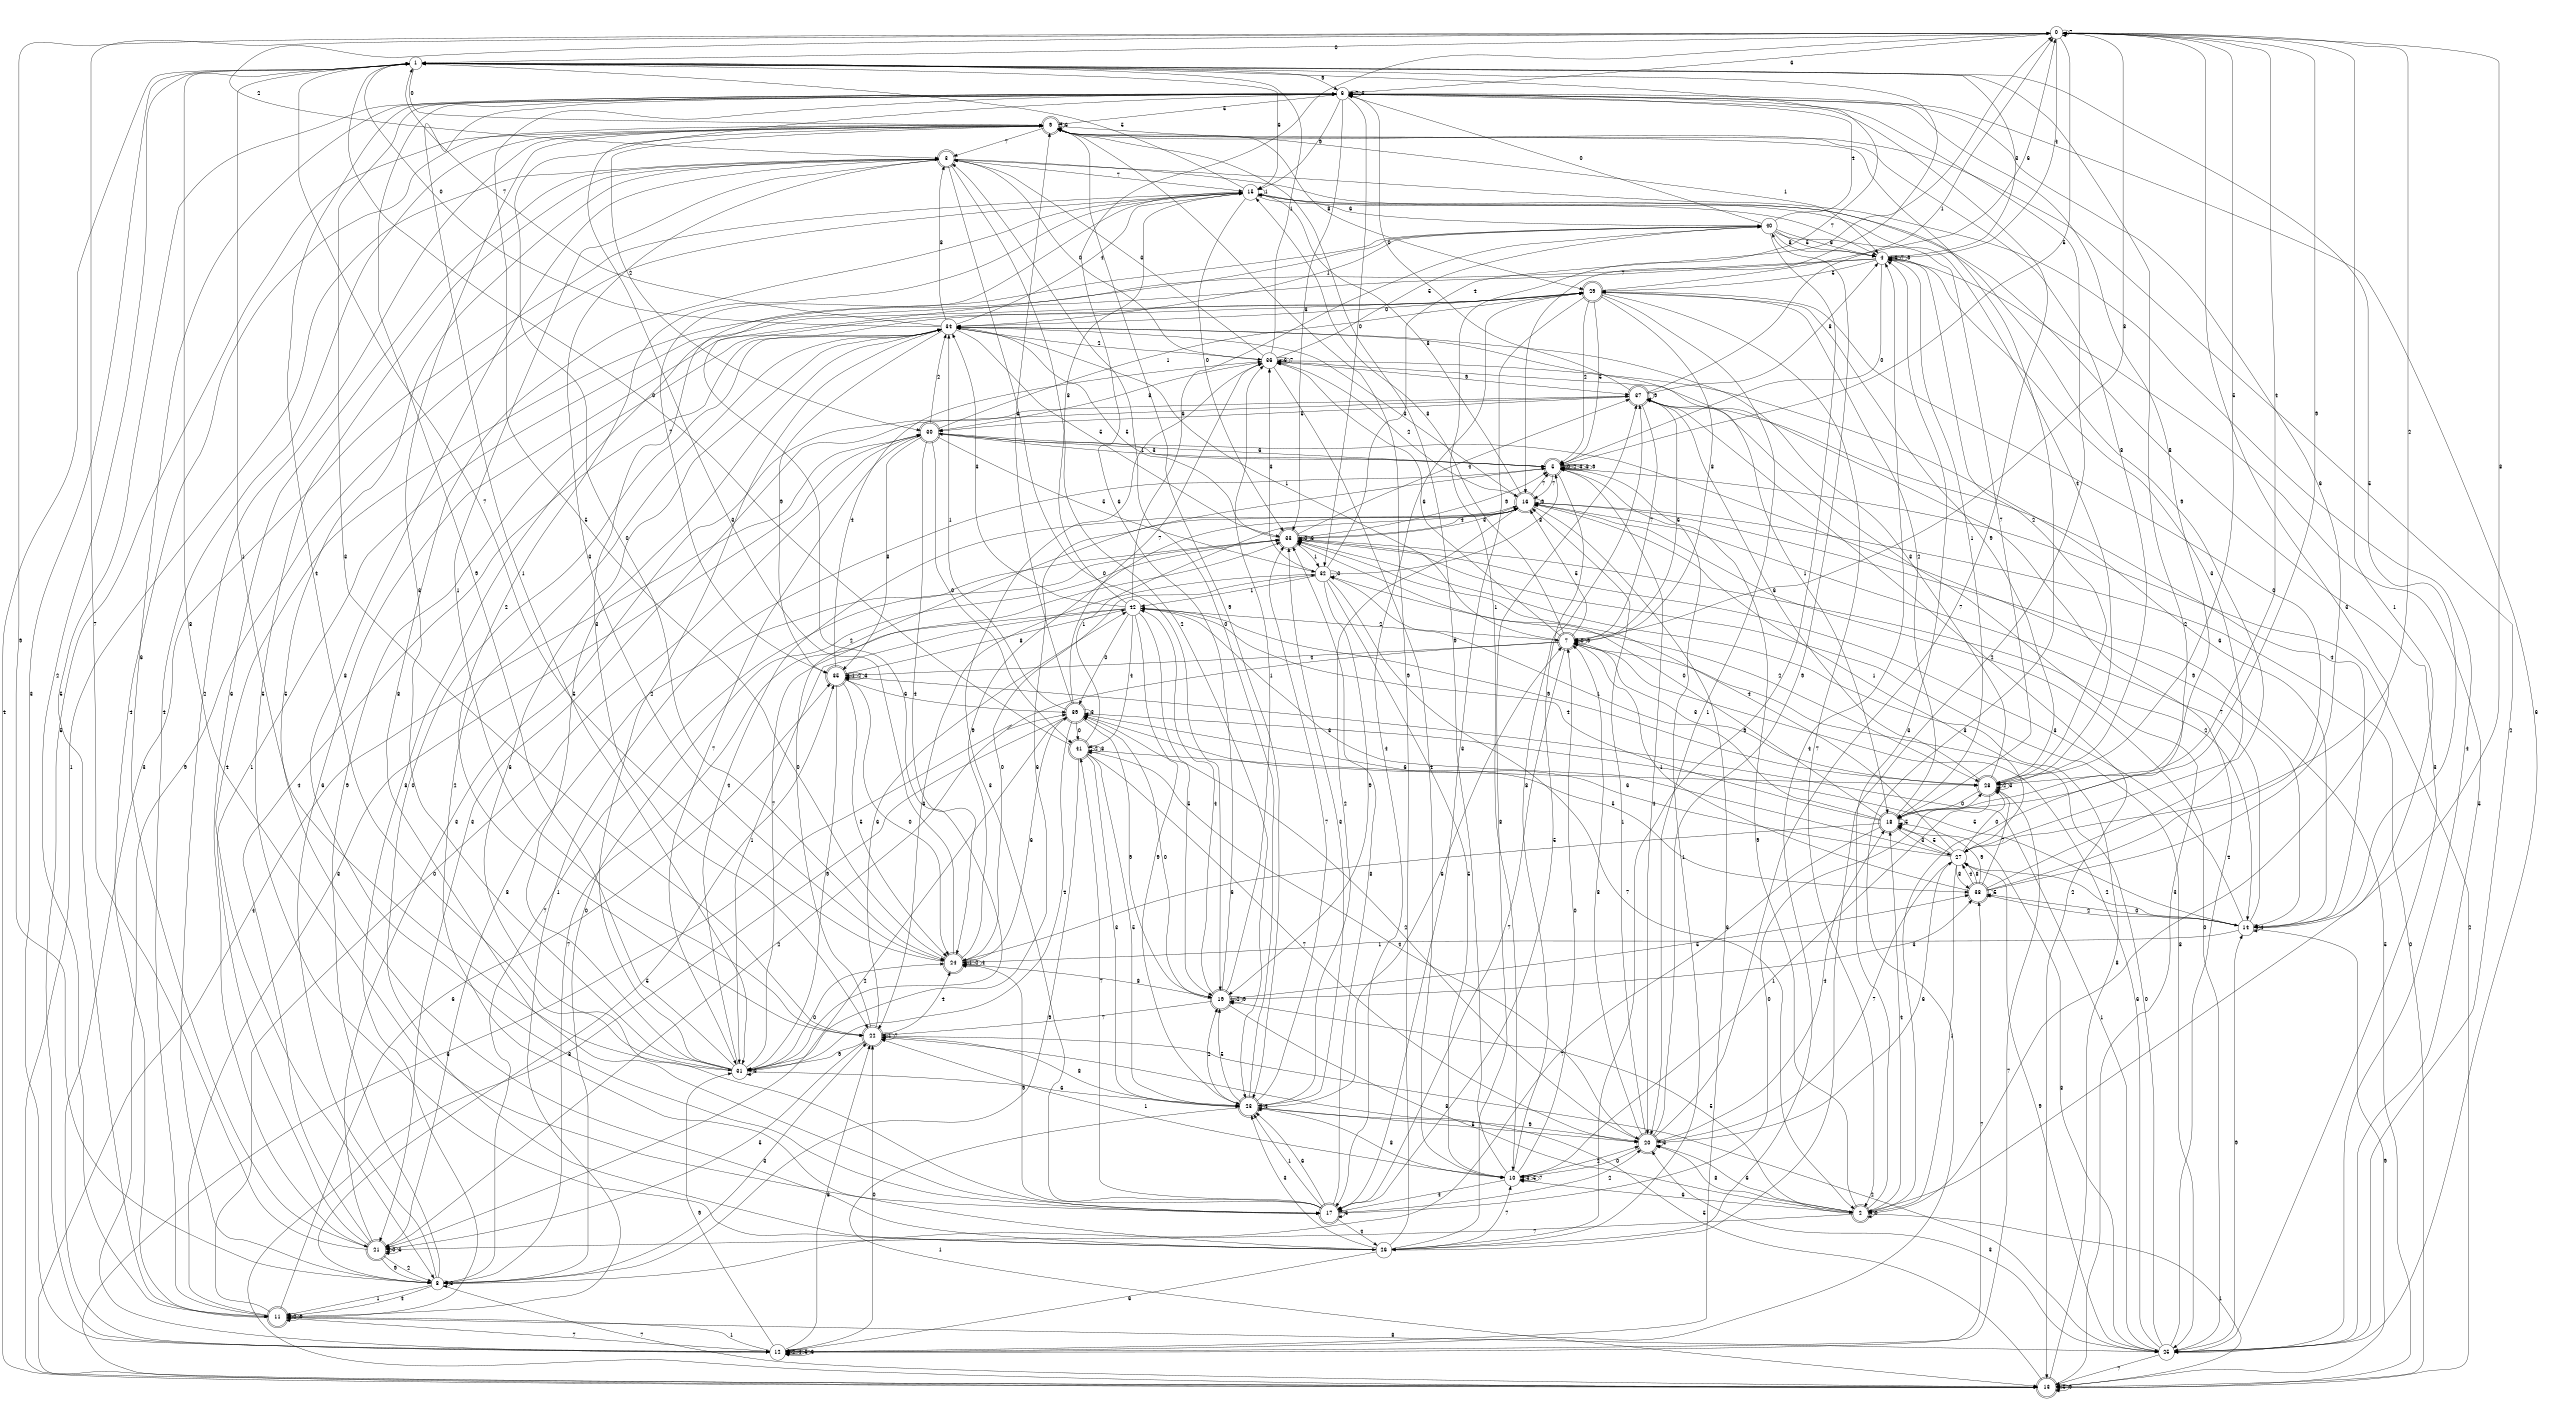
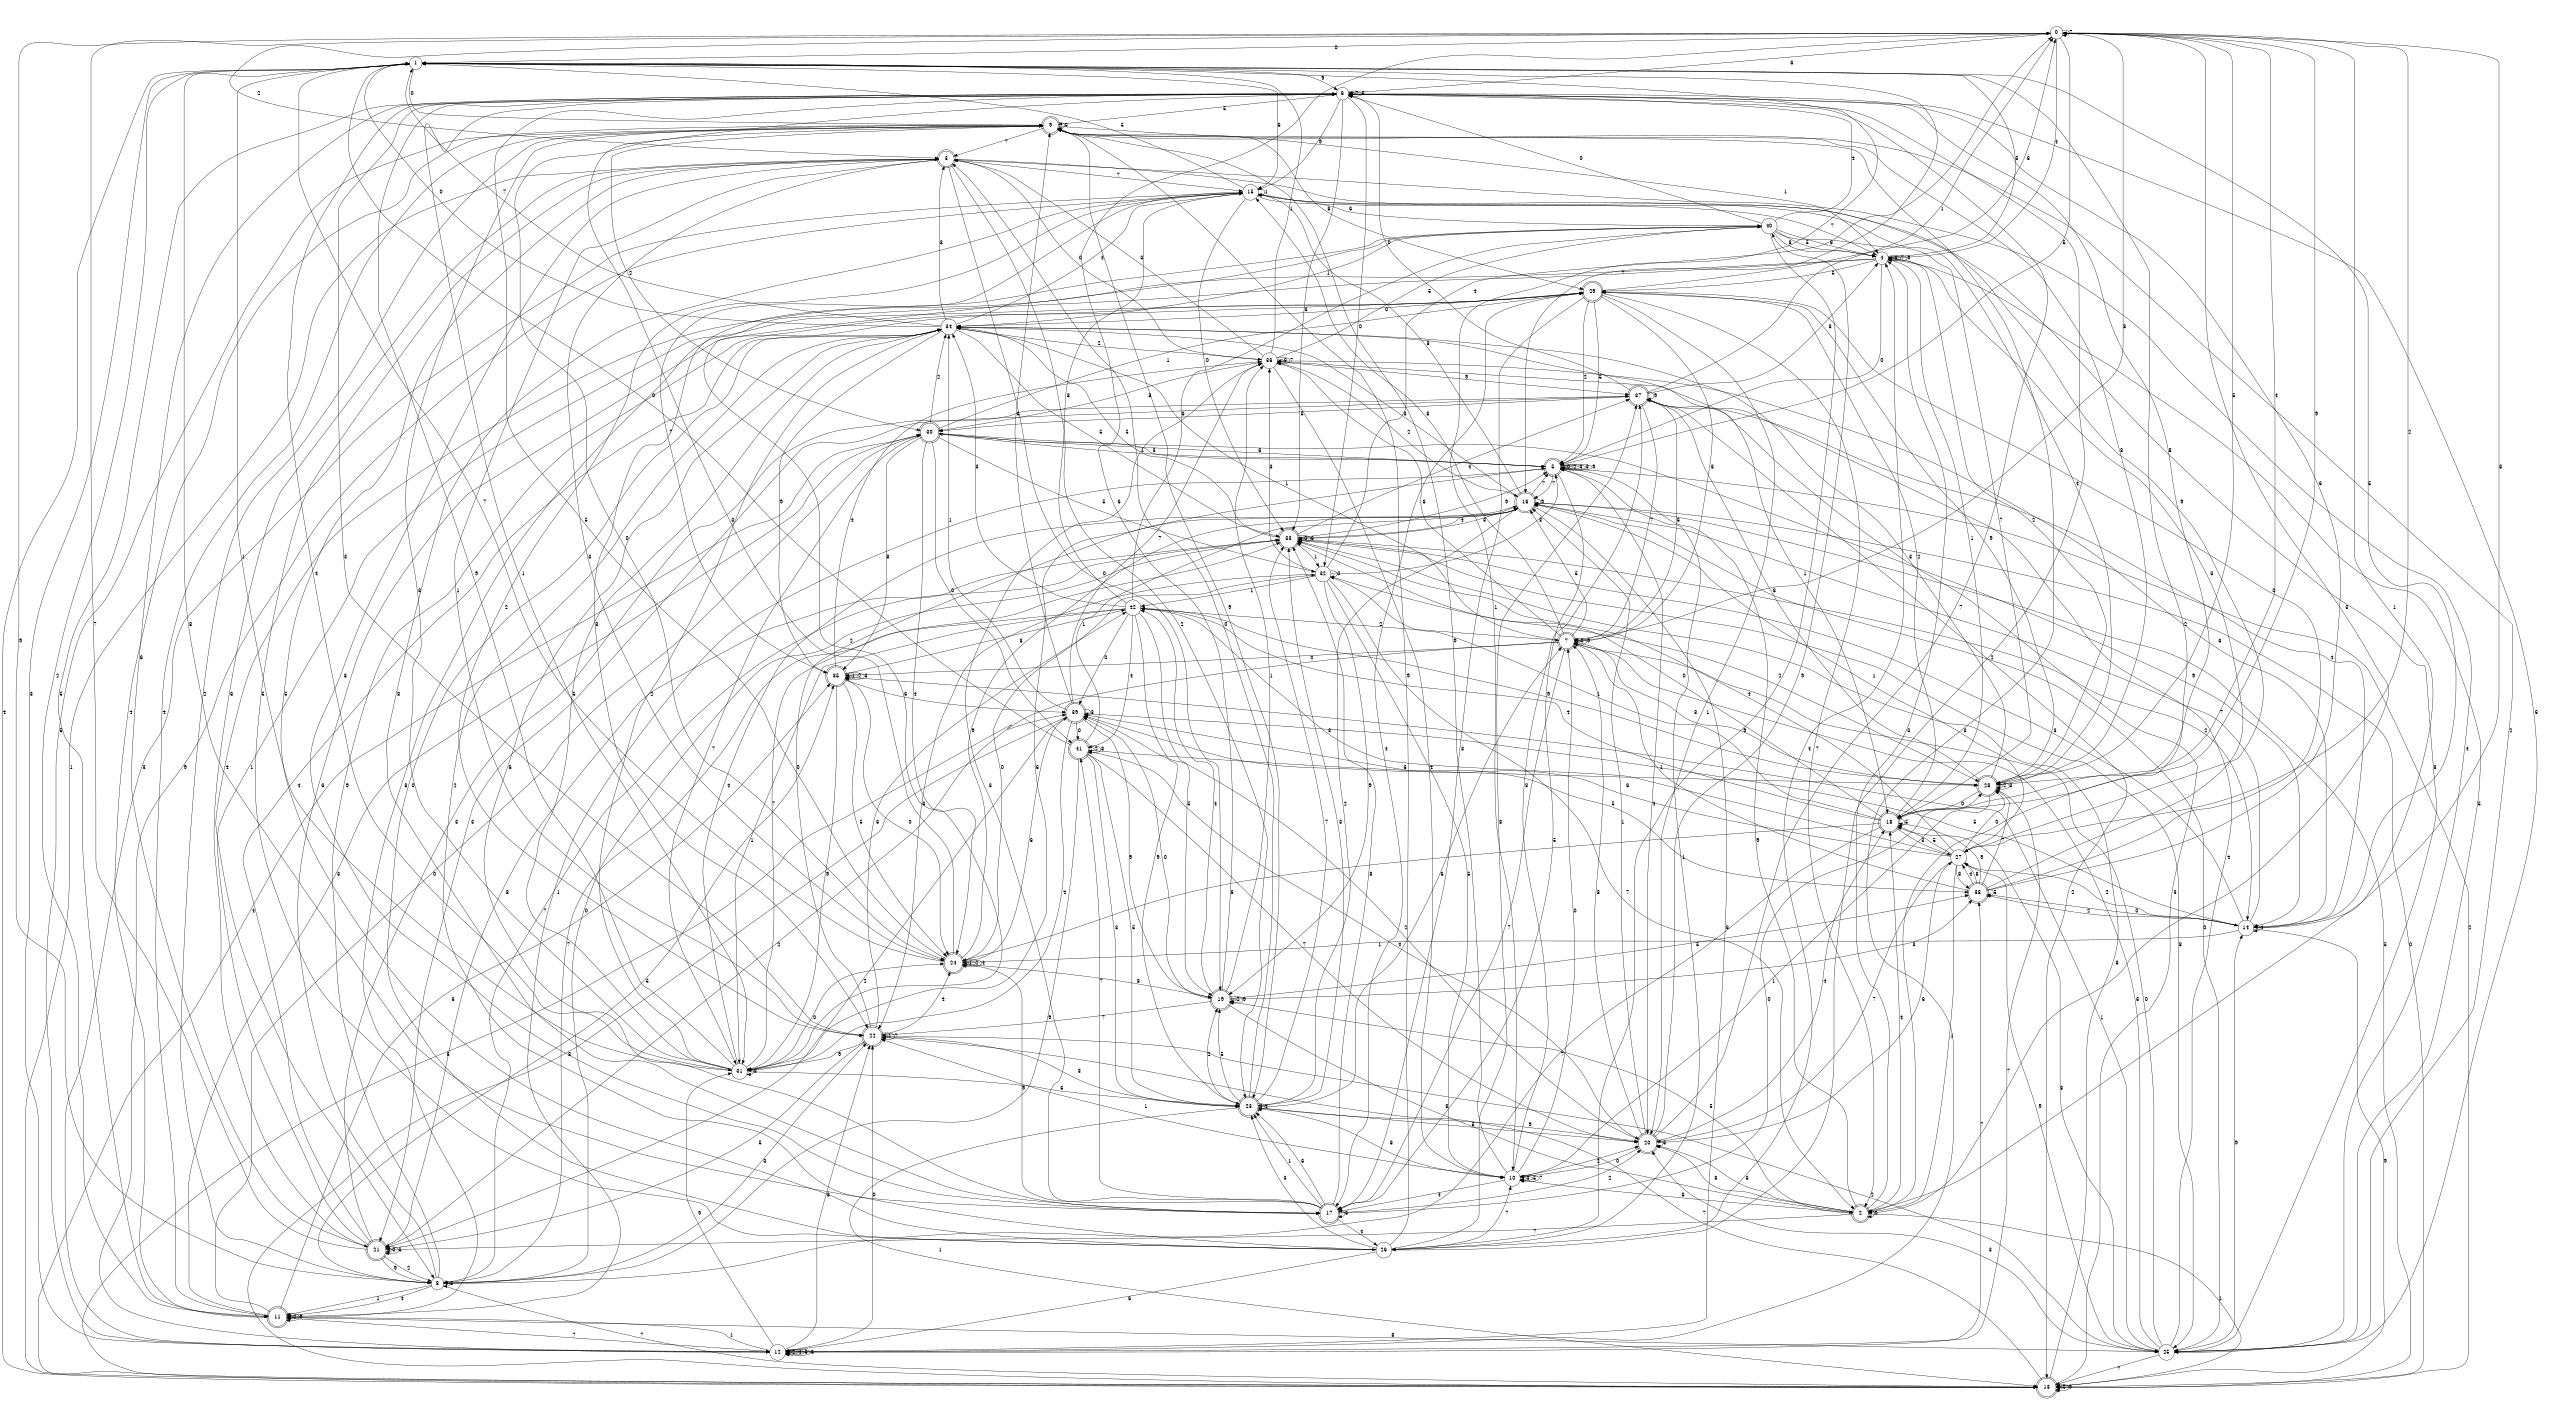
edge "13" -> "22": label "5" -> "7"
